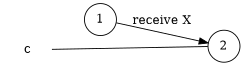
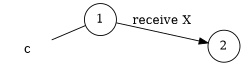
edge "2" -- "c": now "1" -- "c"
